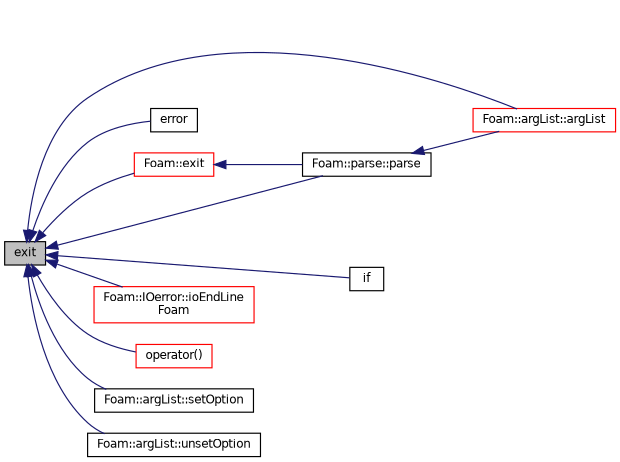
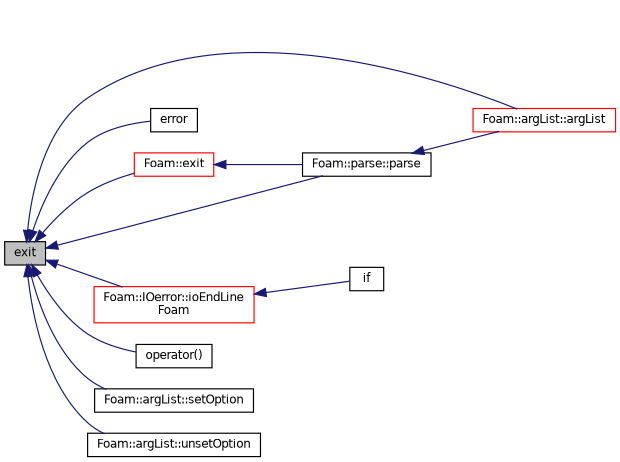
edge "if" -> "exit": now "if" -> "Foam::IOerror::ioEndLine Foam"
node "operator()": color red -> black
